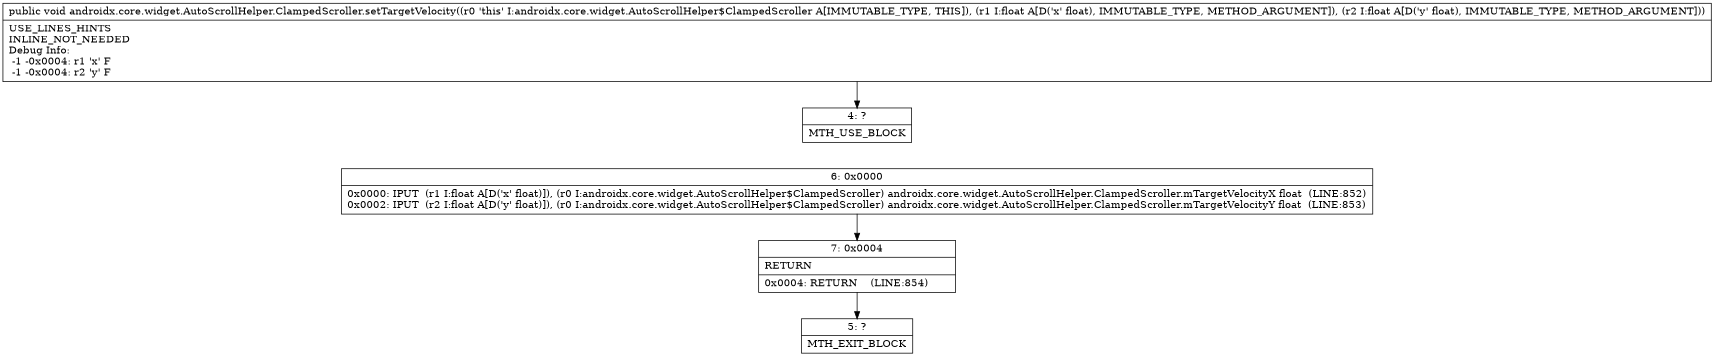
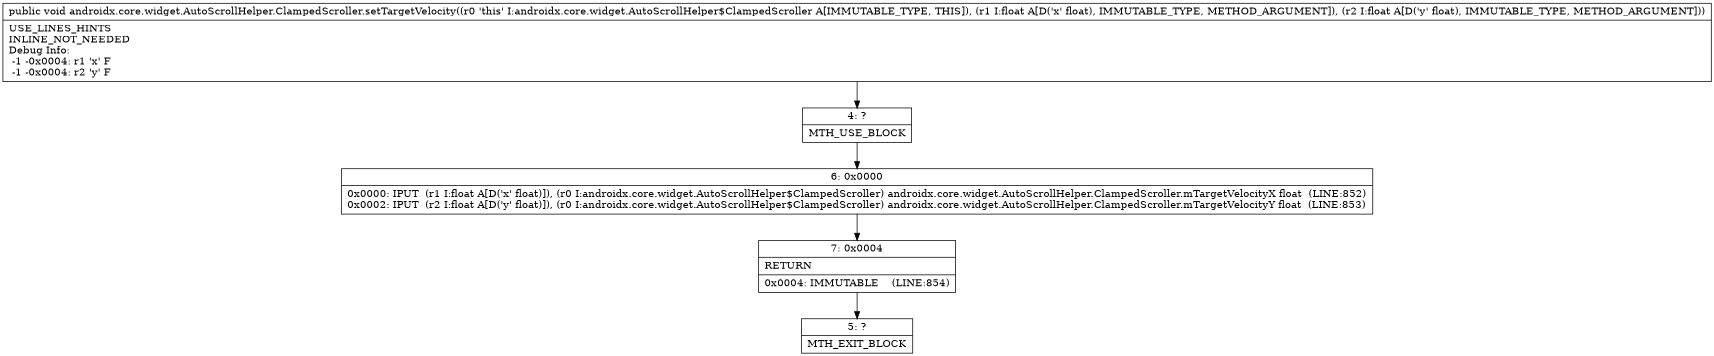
edge "4: ?" -> "6: 0x0000": added
node "7: 0x0004": text "0x0004: RETURN    (LINE:854)" -> "0x0004: IMMUTABLE    (LINE:854)"
